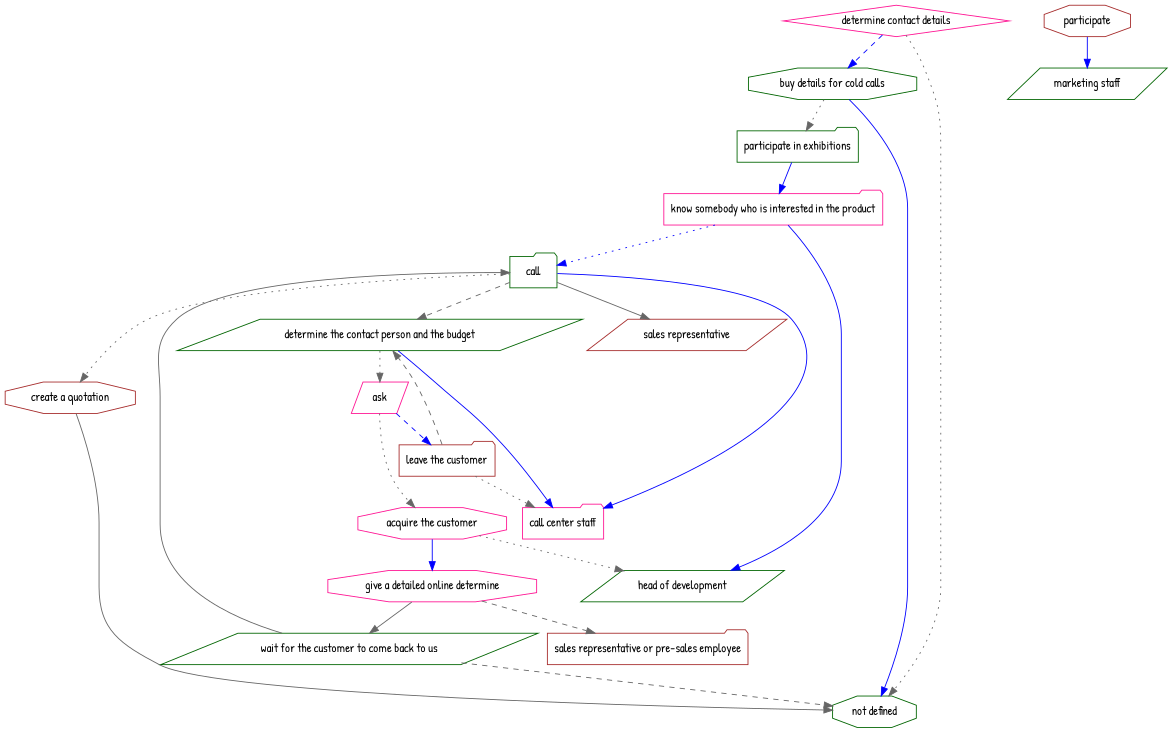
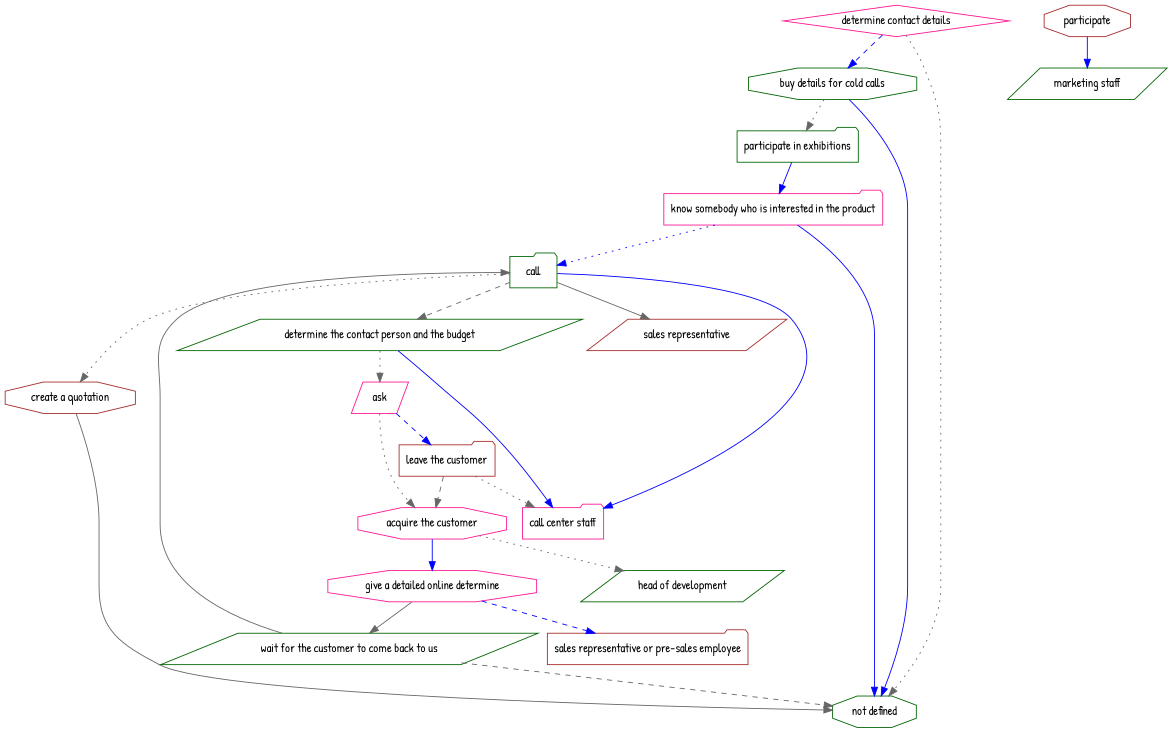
edge "leave the customer" -> "determine the contact person and the budget": now "leave the customer" -> "acquire the customer"
edge "know somebody who is interested in the product" -> "head of development": now "know somebody who is interested in the product" -> "not defined"
edge "give a detailed online determine" -> "sales representative or pre-sales employee": color gray40 -> blue
